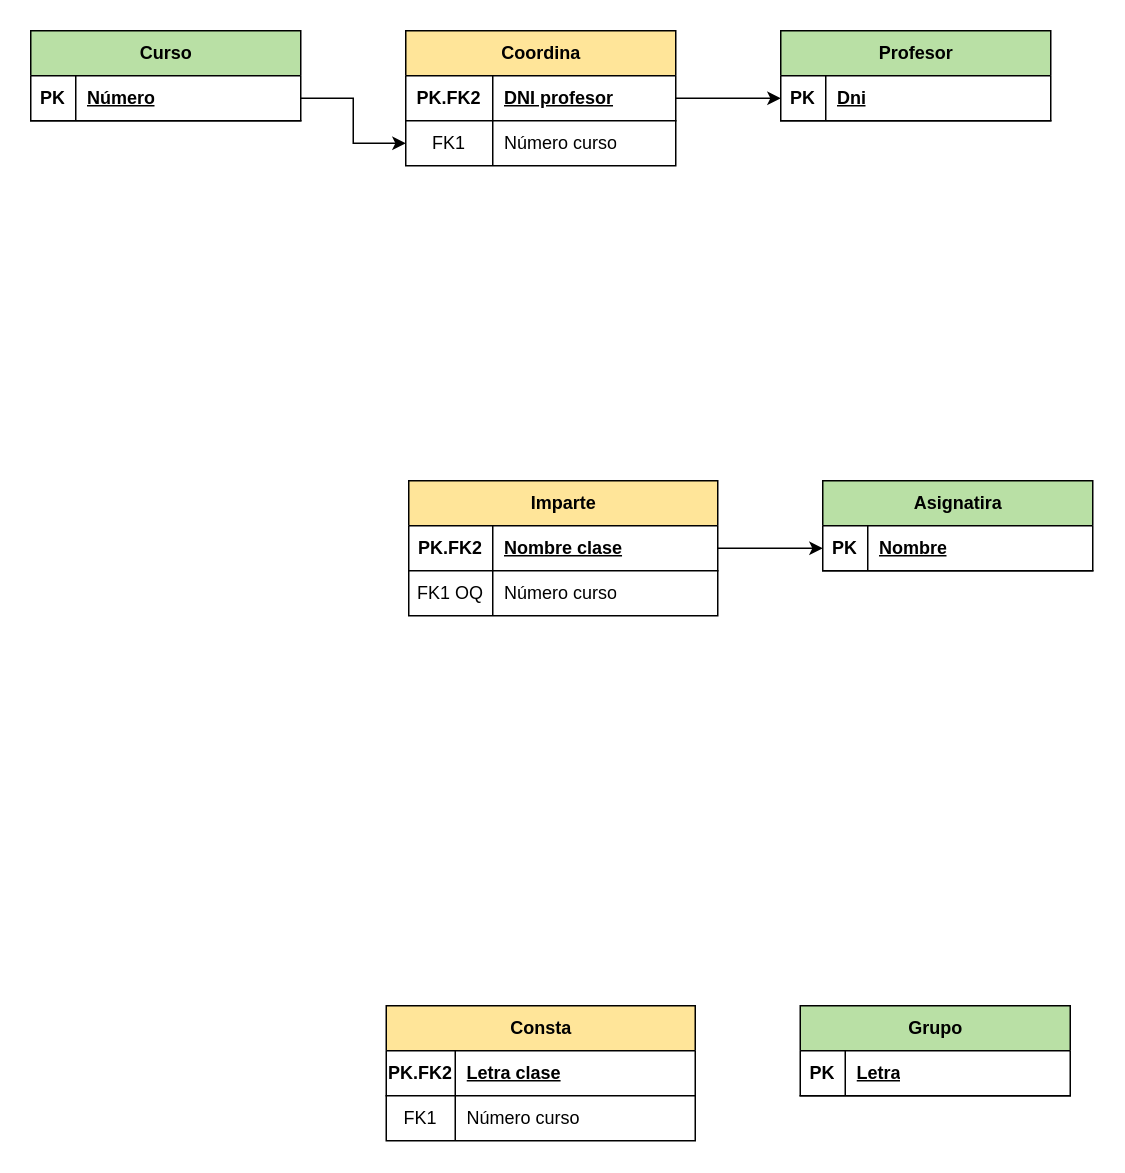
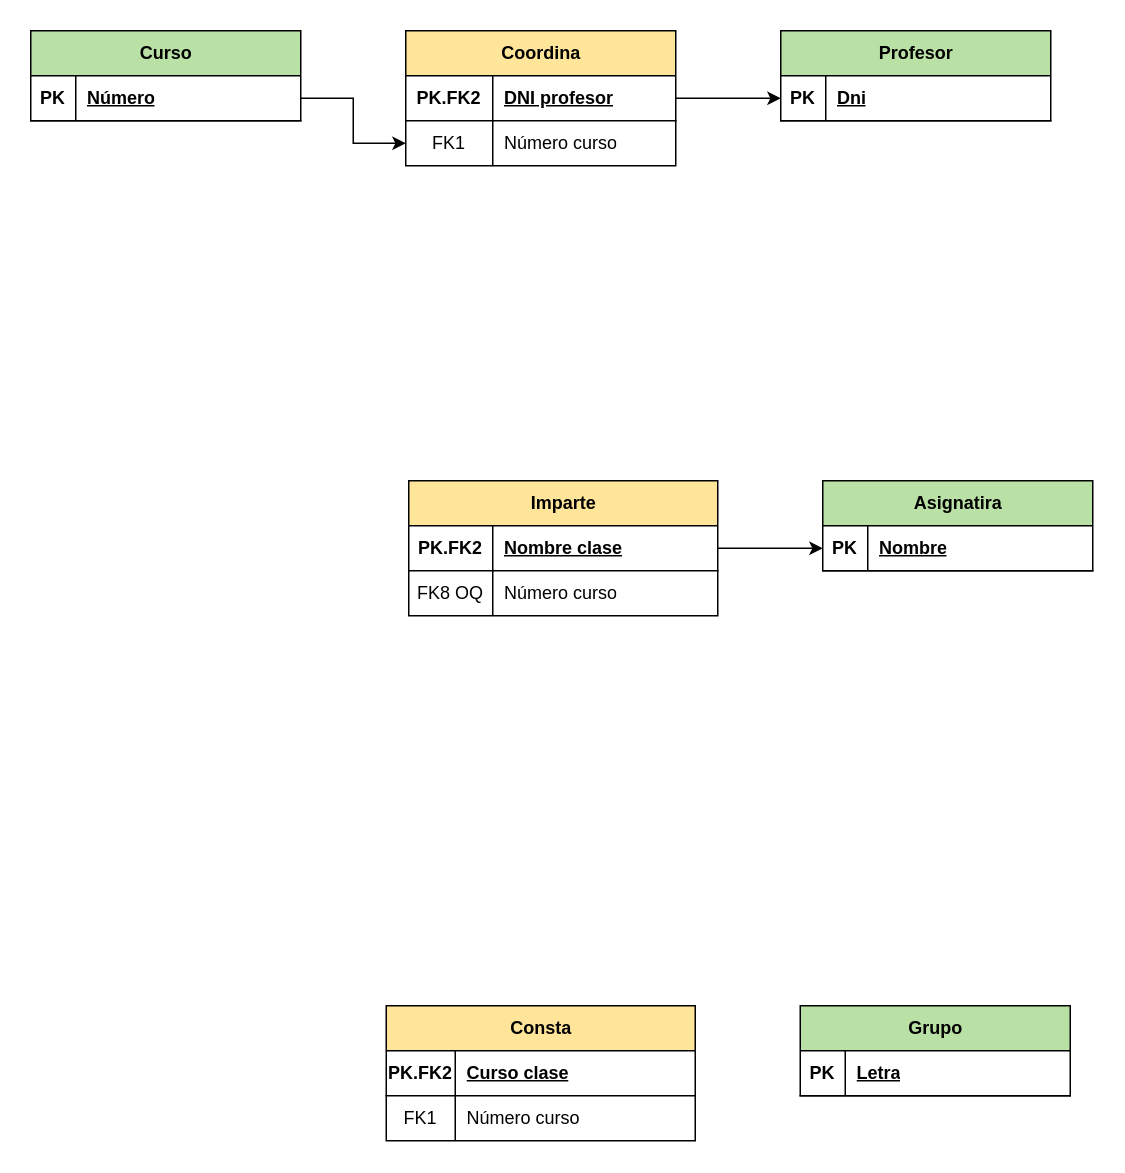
node "FK1 OQ": label "FK1 OQ" -> "FK8 OQ"
node "Letra clase": label "Letra clase" -> "Curso clase"
